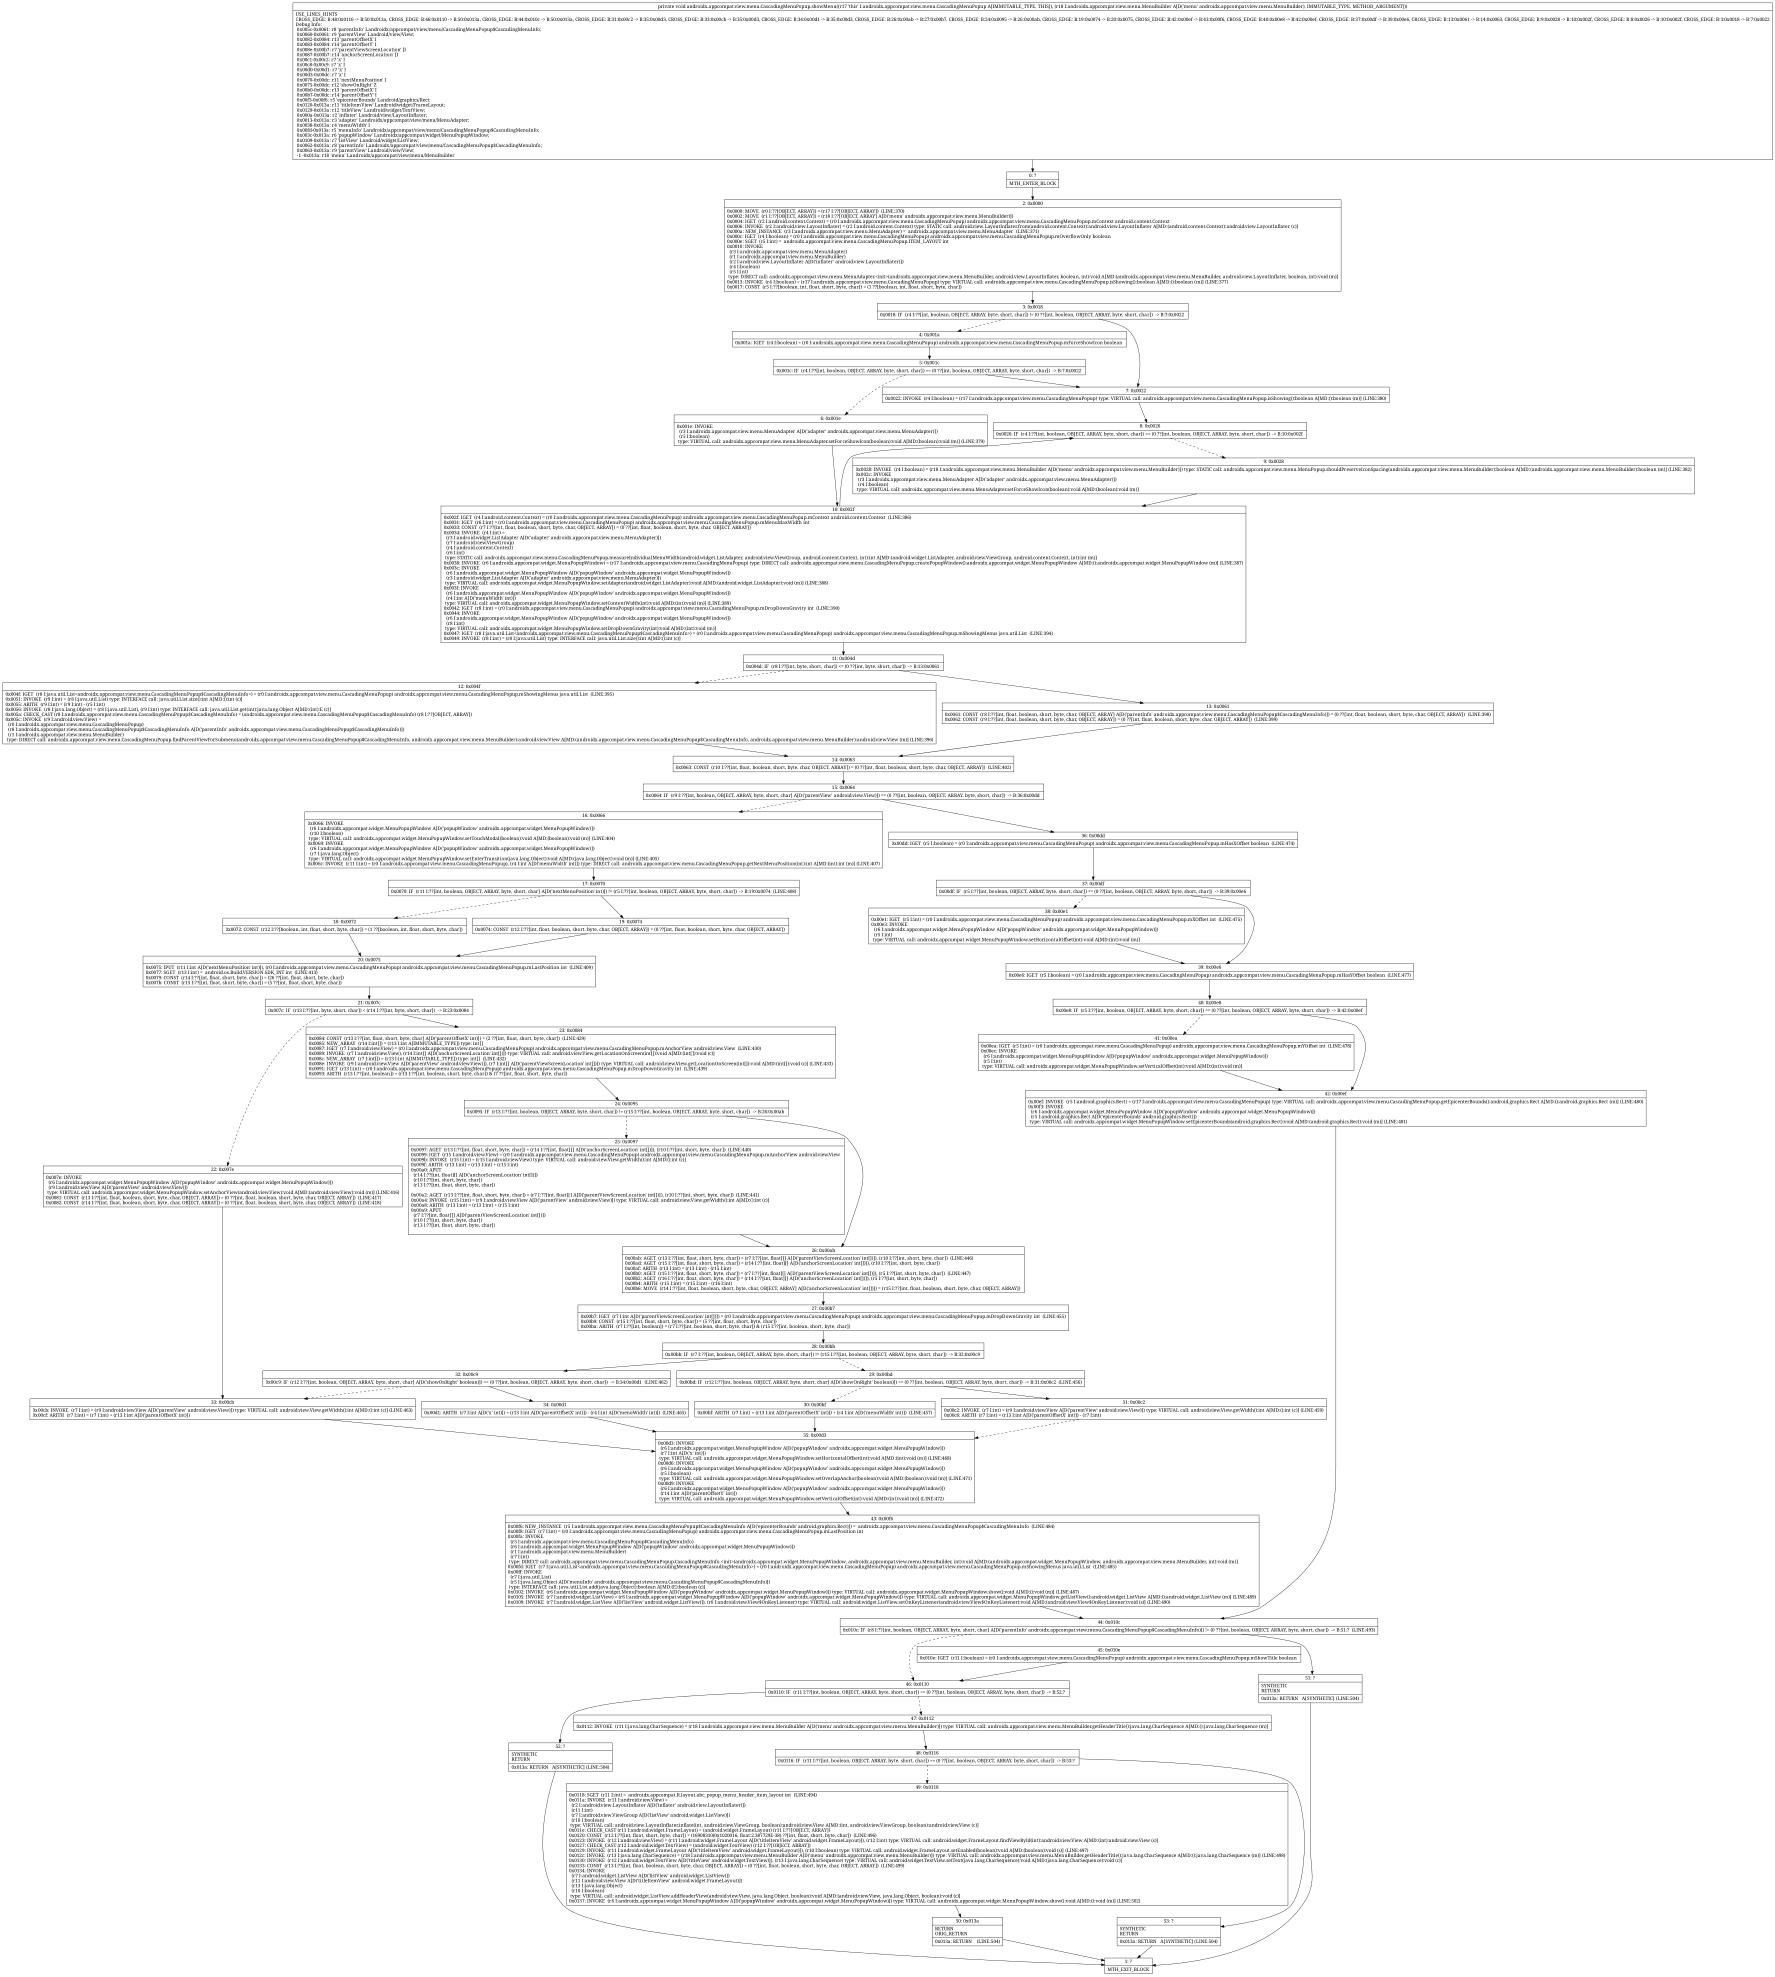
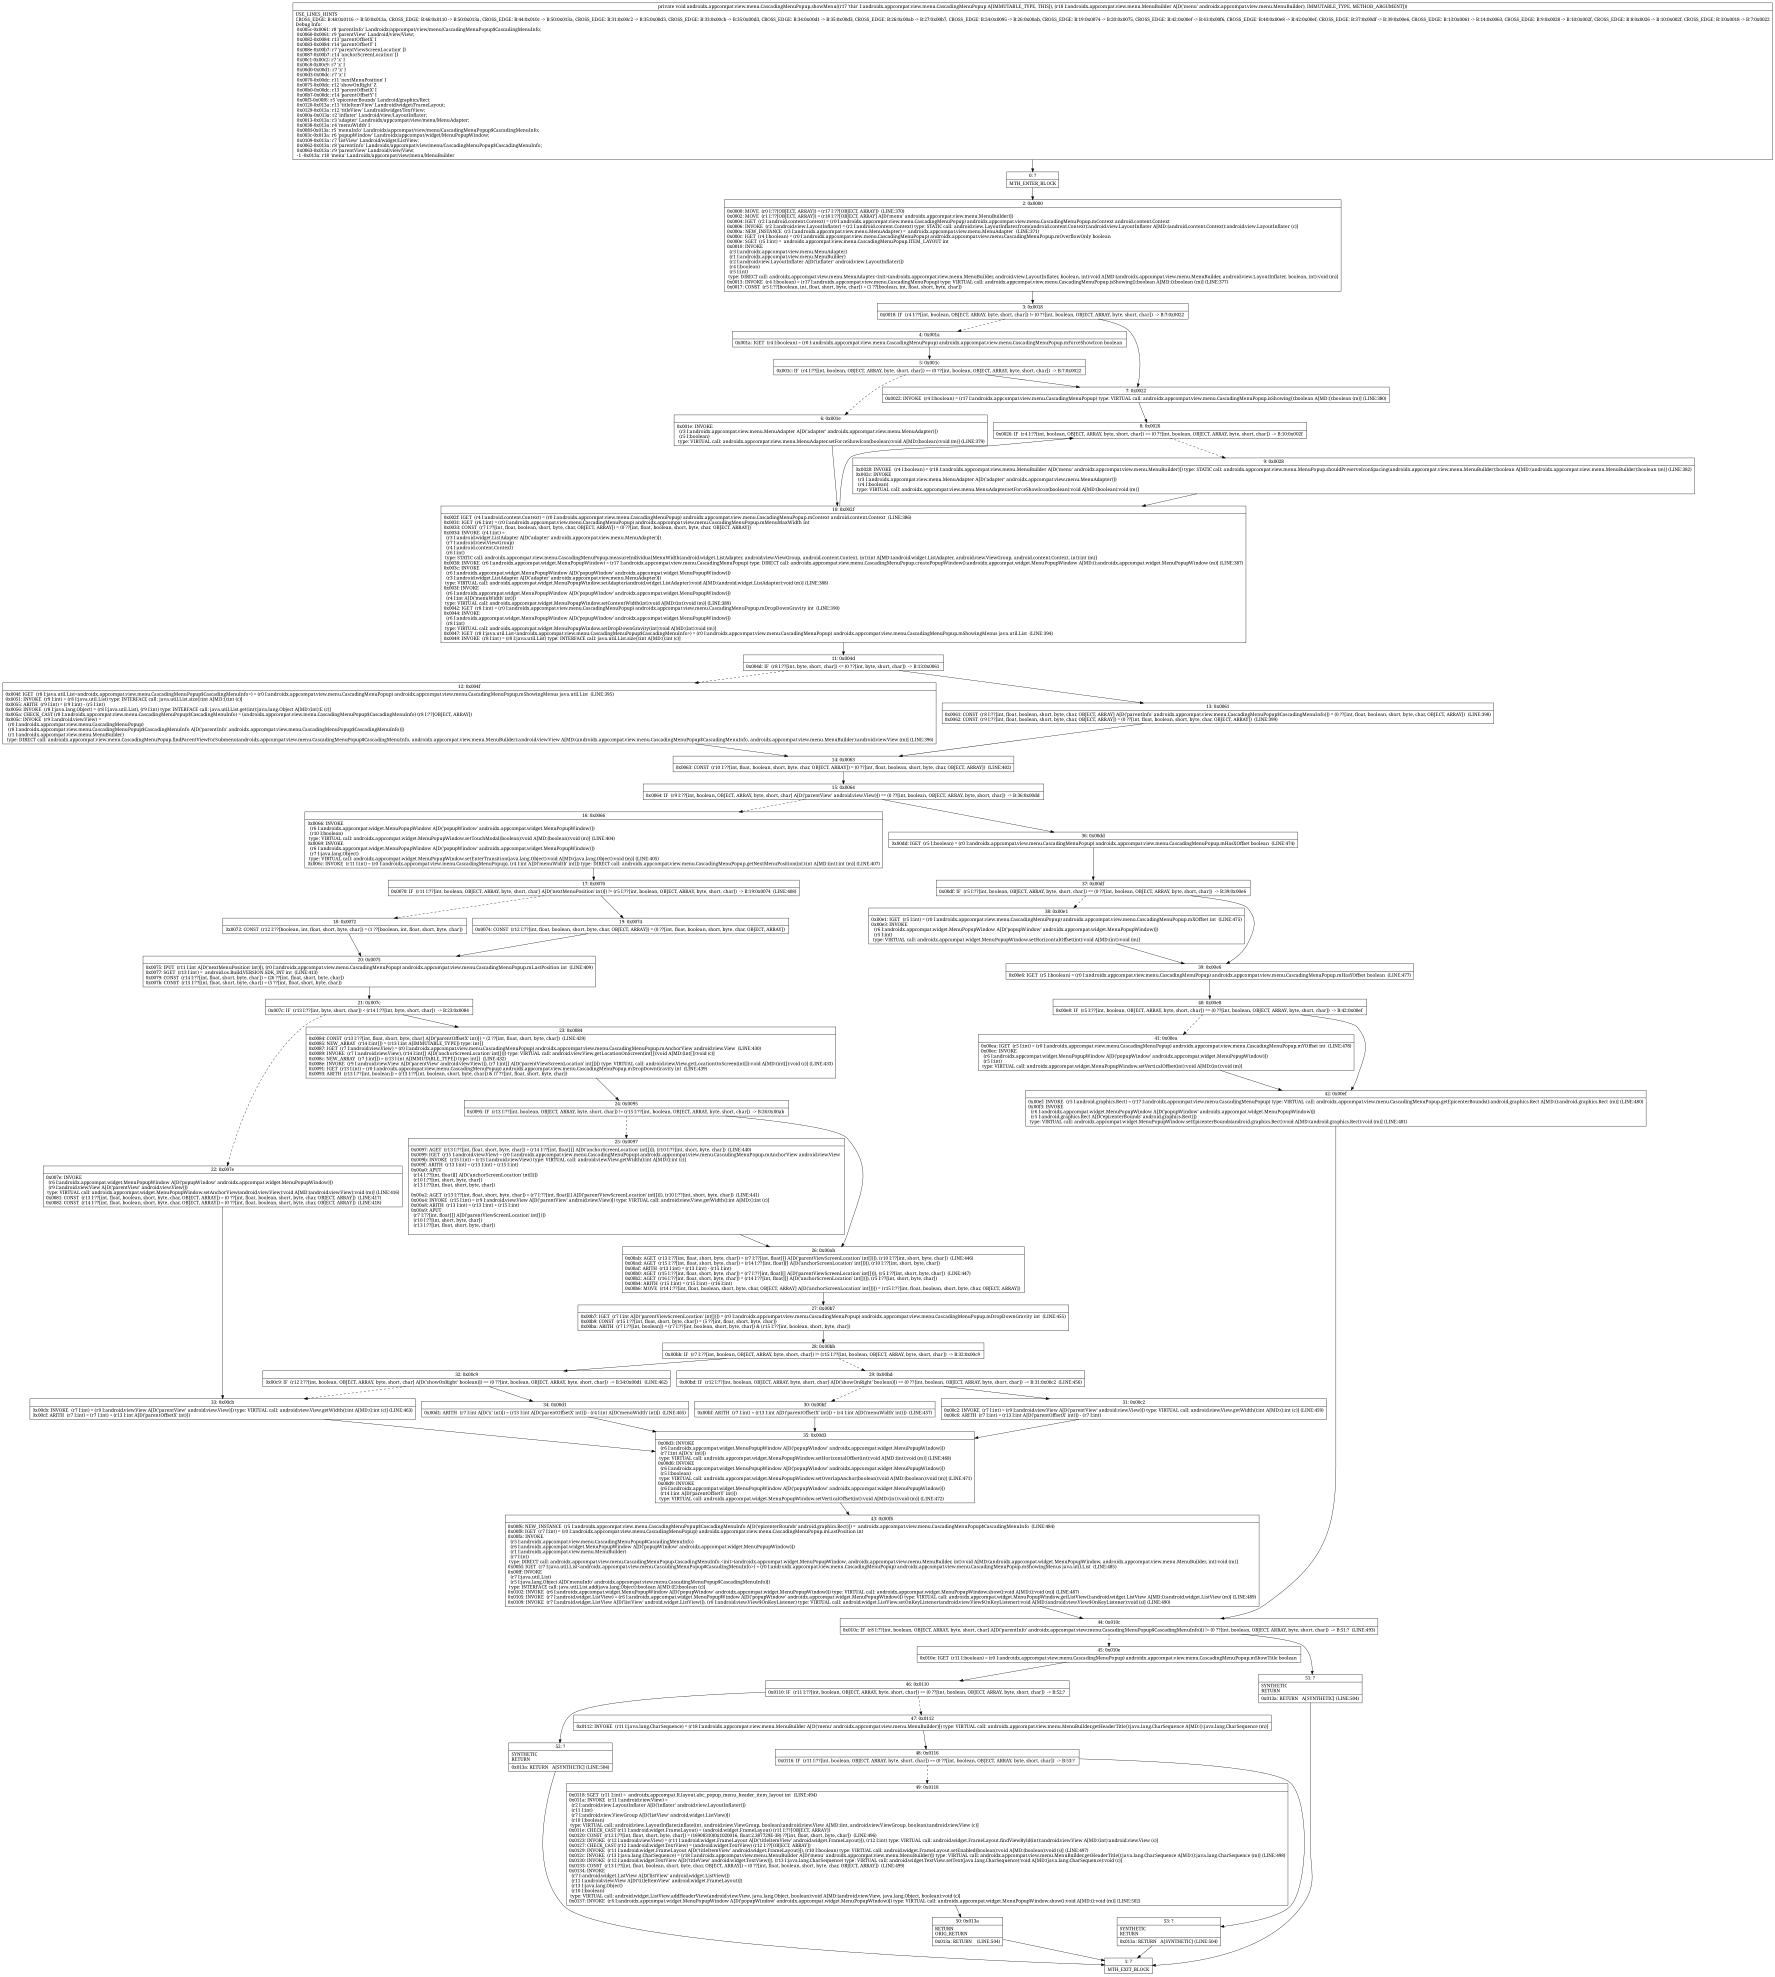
edge "31: 0x00c2" -> "35: 0x00d3": style dashed -> solid
edge "44: 0x010c" -> "46: 0x0110": now "44: 0x010c" -> "45: 0x010e"
